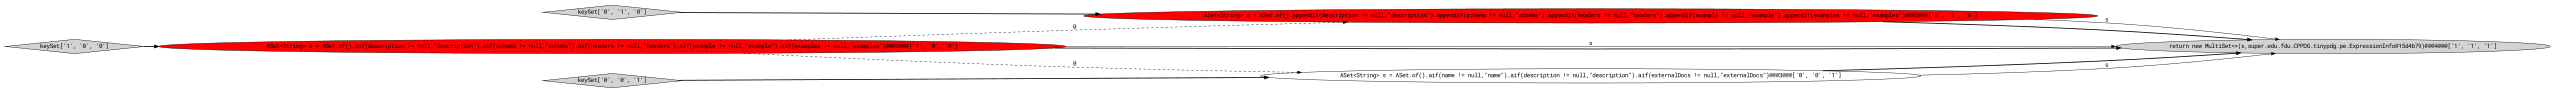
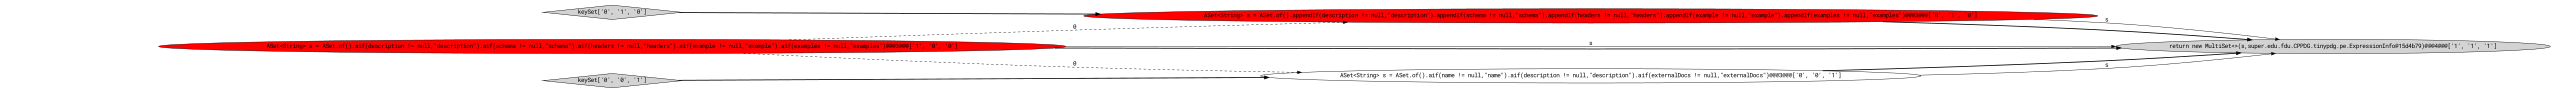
node "keySet['1', '0', '0']": removed
